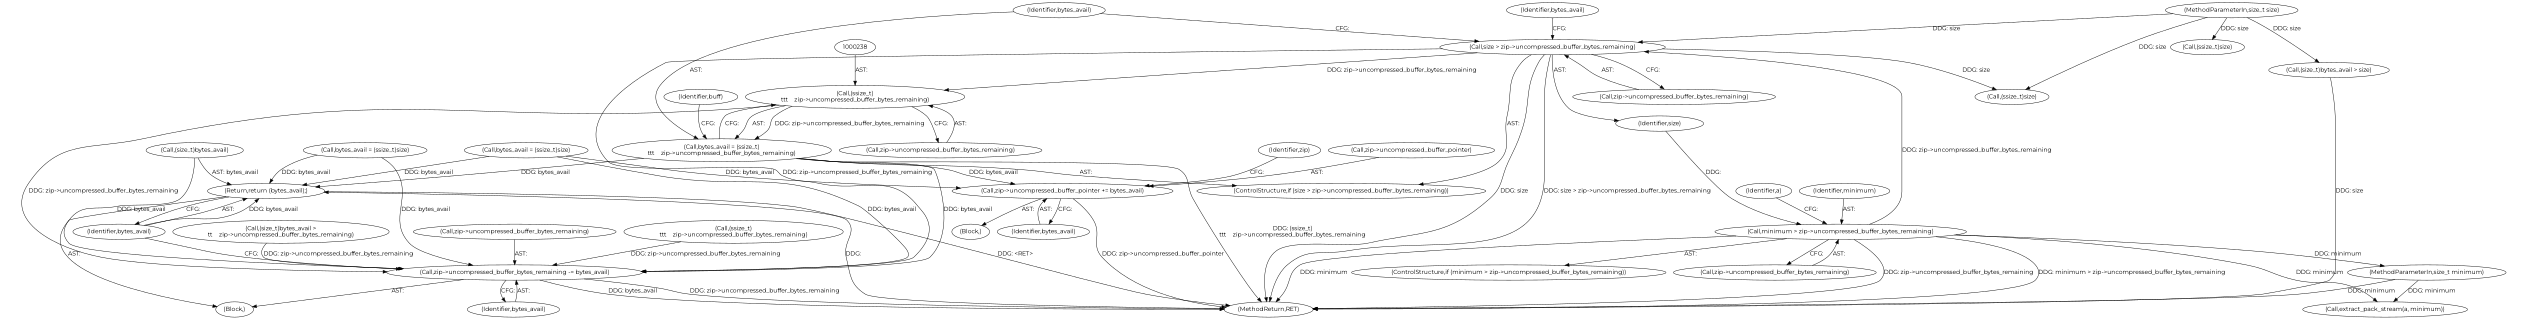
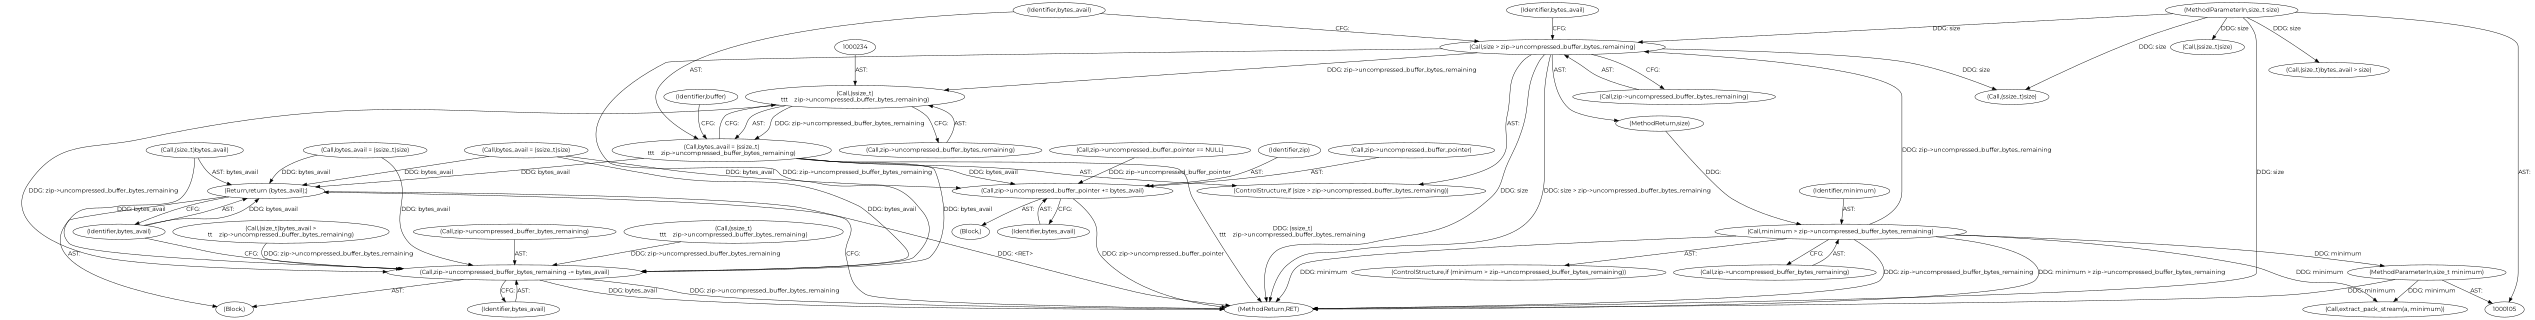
node "1000238": label "1000238" -> "1000234"
node "(Identifier,buff)": label "(Identifier,buff)" -> "(Identifier,buffer)"
node "(Identifier,size)": label "(Identifier,size)" -> "(MethodReturn,size)"
node "(Call,zip->uncompressed_buffer_pointer == NULL)": added
edge "(Identifier,zip)" -> "(Call,zip->uncompressed_buffer_pointer += bytes_avail)": label "CFG: " -> "AST: "
node "(Identifier,a)": removed
edge "(MethodReturn,RET)" -> "(Return,return (bytes_avail);)": label "DDG: " -> "CFG: "
edge "(Call,(size_t)bytes_avail > size)" -> "(MethodReturn,RET)": now "(MethodParameterIn,size_t size)" -> "(MethodReturn,RET)"
node "1000105": added
